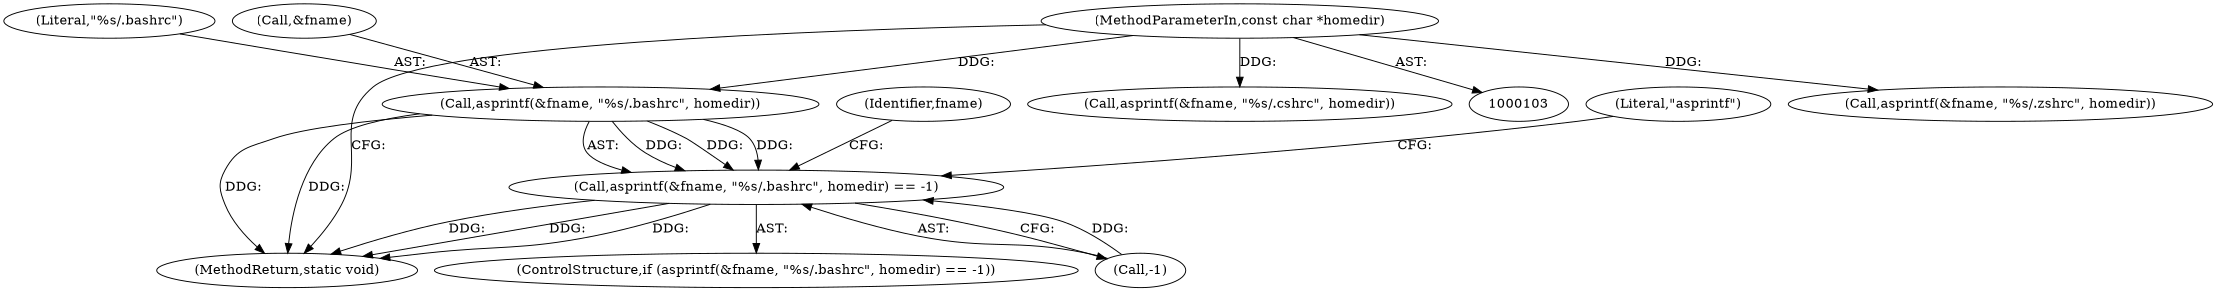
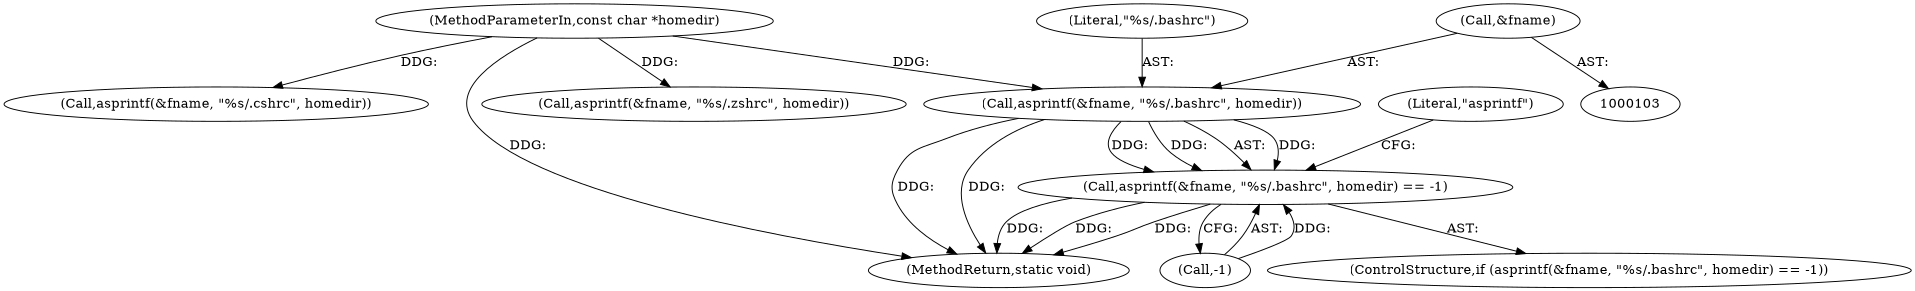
edge "(MethodParameterIn,const char *homedir)" -> "1000103": now "(Call,&fname)" -> "1000103"
node "(Identifier,fname)": removed
edge "(MethodParameterIn,const char *homedir)" -> "(MethodReturn,static void)": label "CFG: " -> "DDG: "
